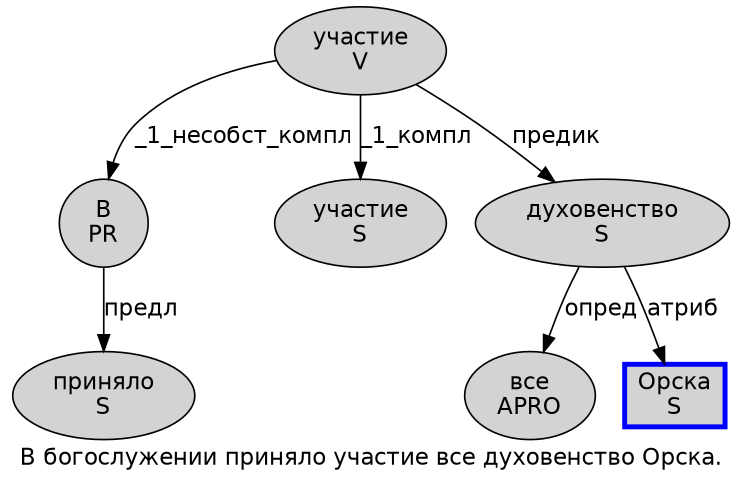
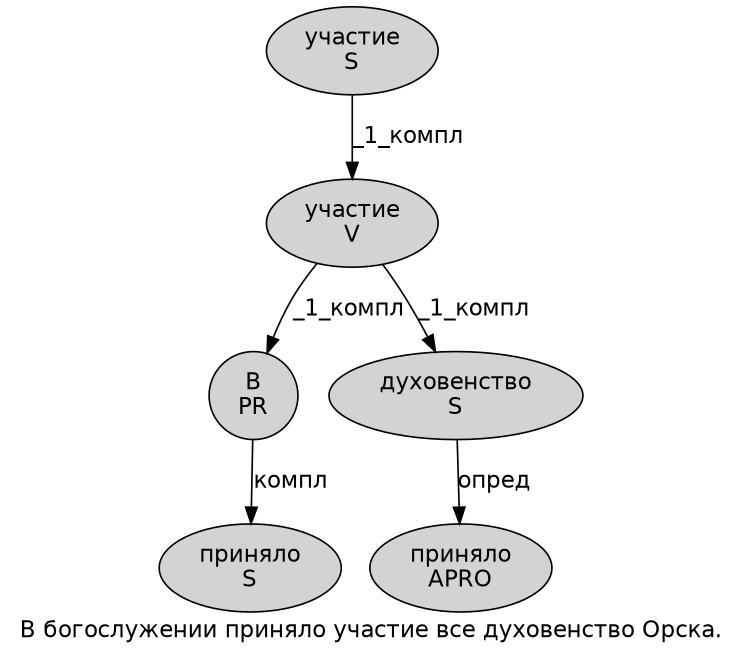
edge "участие V" -> "участие S": reversed
edge "участие V" -> "В PR": label "_1_несобст_компл" -> "_1_компл"
edge "участие V" -> "духовенство S": label "предик" -> "_1_компл"
edge "В PR" -> "приняло S": label "предл" -> "компл"
node "все APRO": label "все APRO" -> "приняло APRO"
node "Орска S": removed
